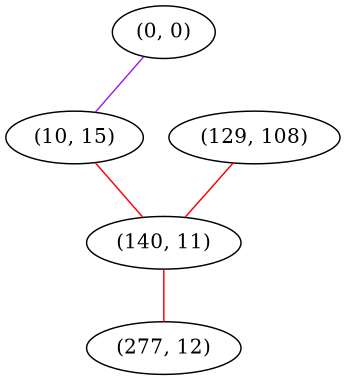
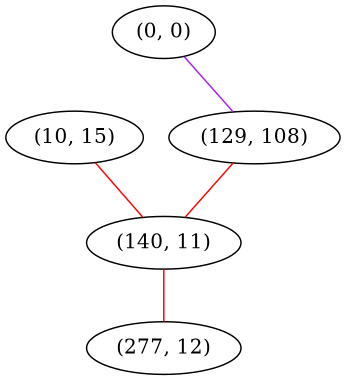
edge "(0, 0)" -- "(10, 15)": now "(0, 0)" -- "(129, 108)"
